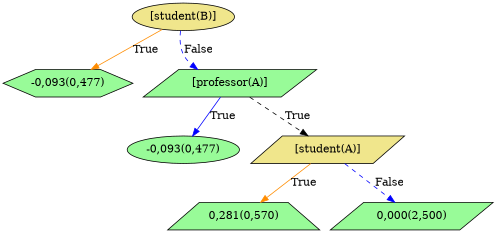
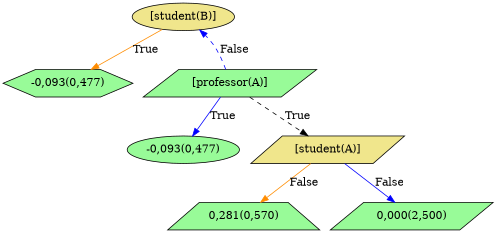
edge "[student(B)]" -> "[professor(A)]": reversed
edge "[student(A)]" -> "0,000(2,500)": style dashed -> solid
edge "[student(A)]" -> "0,281(0,570)": label "True" -> "False"
